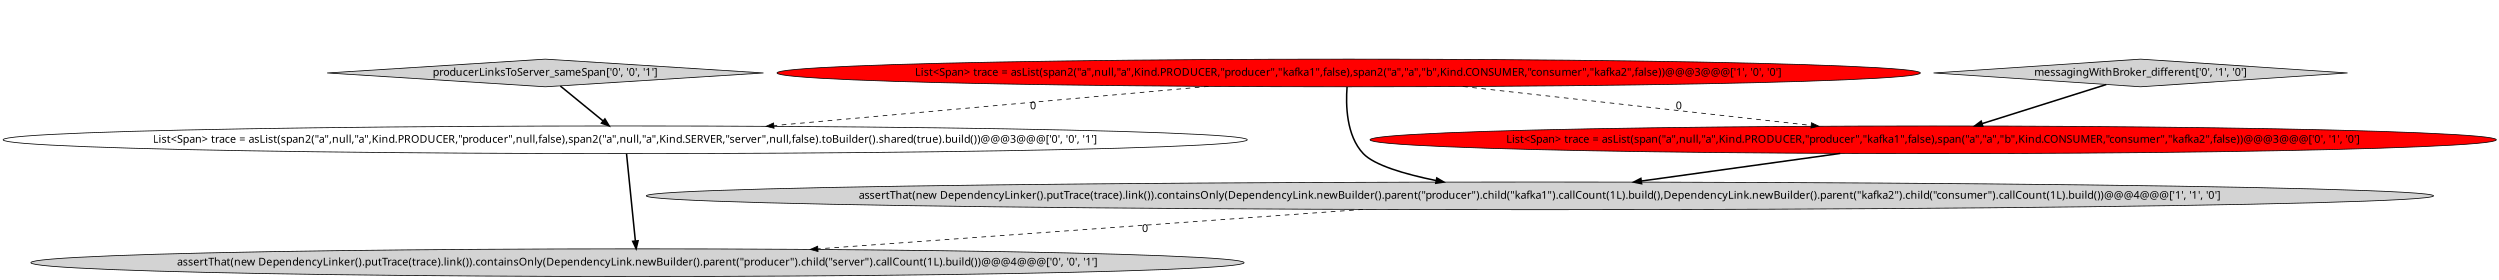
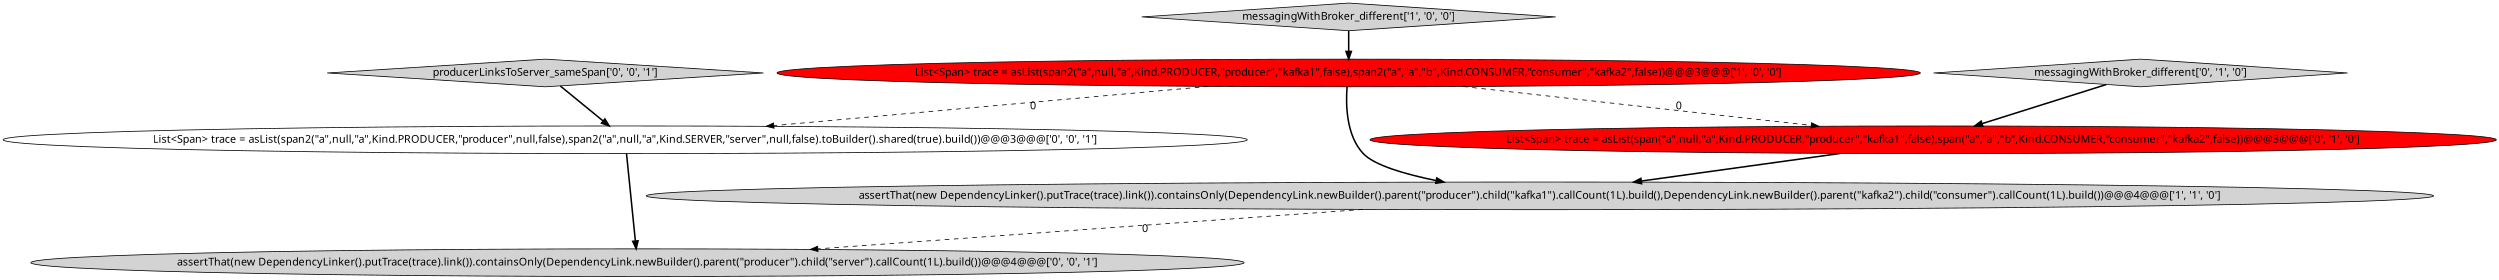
node "messagingWithBroker_different['1', '0', '0']": added
